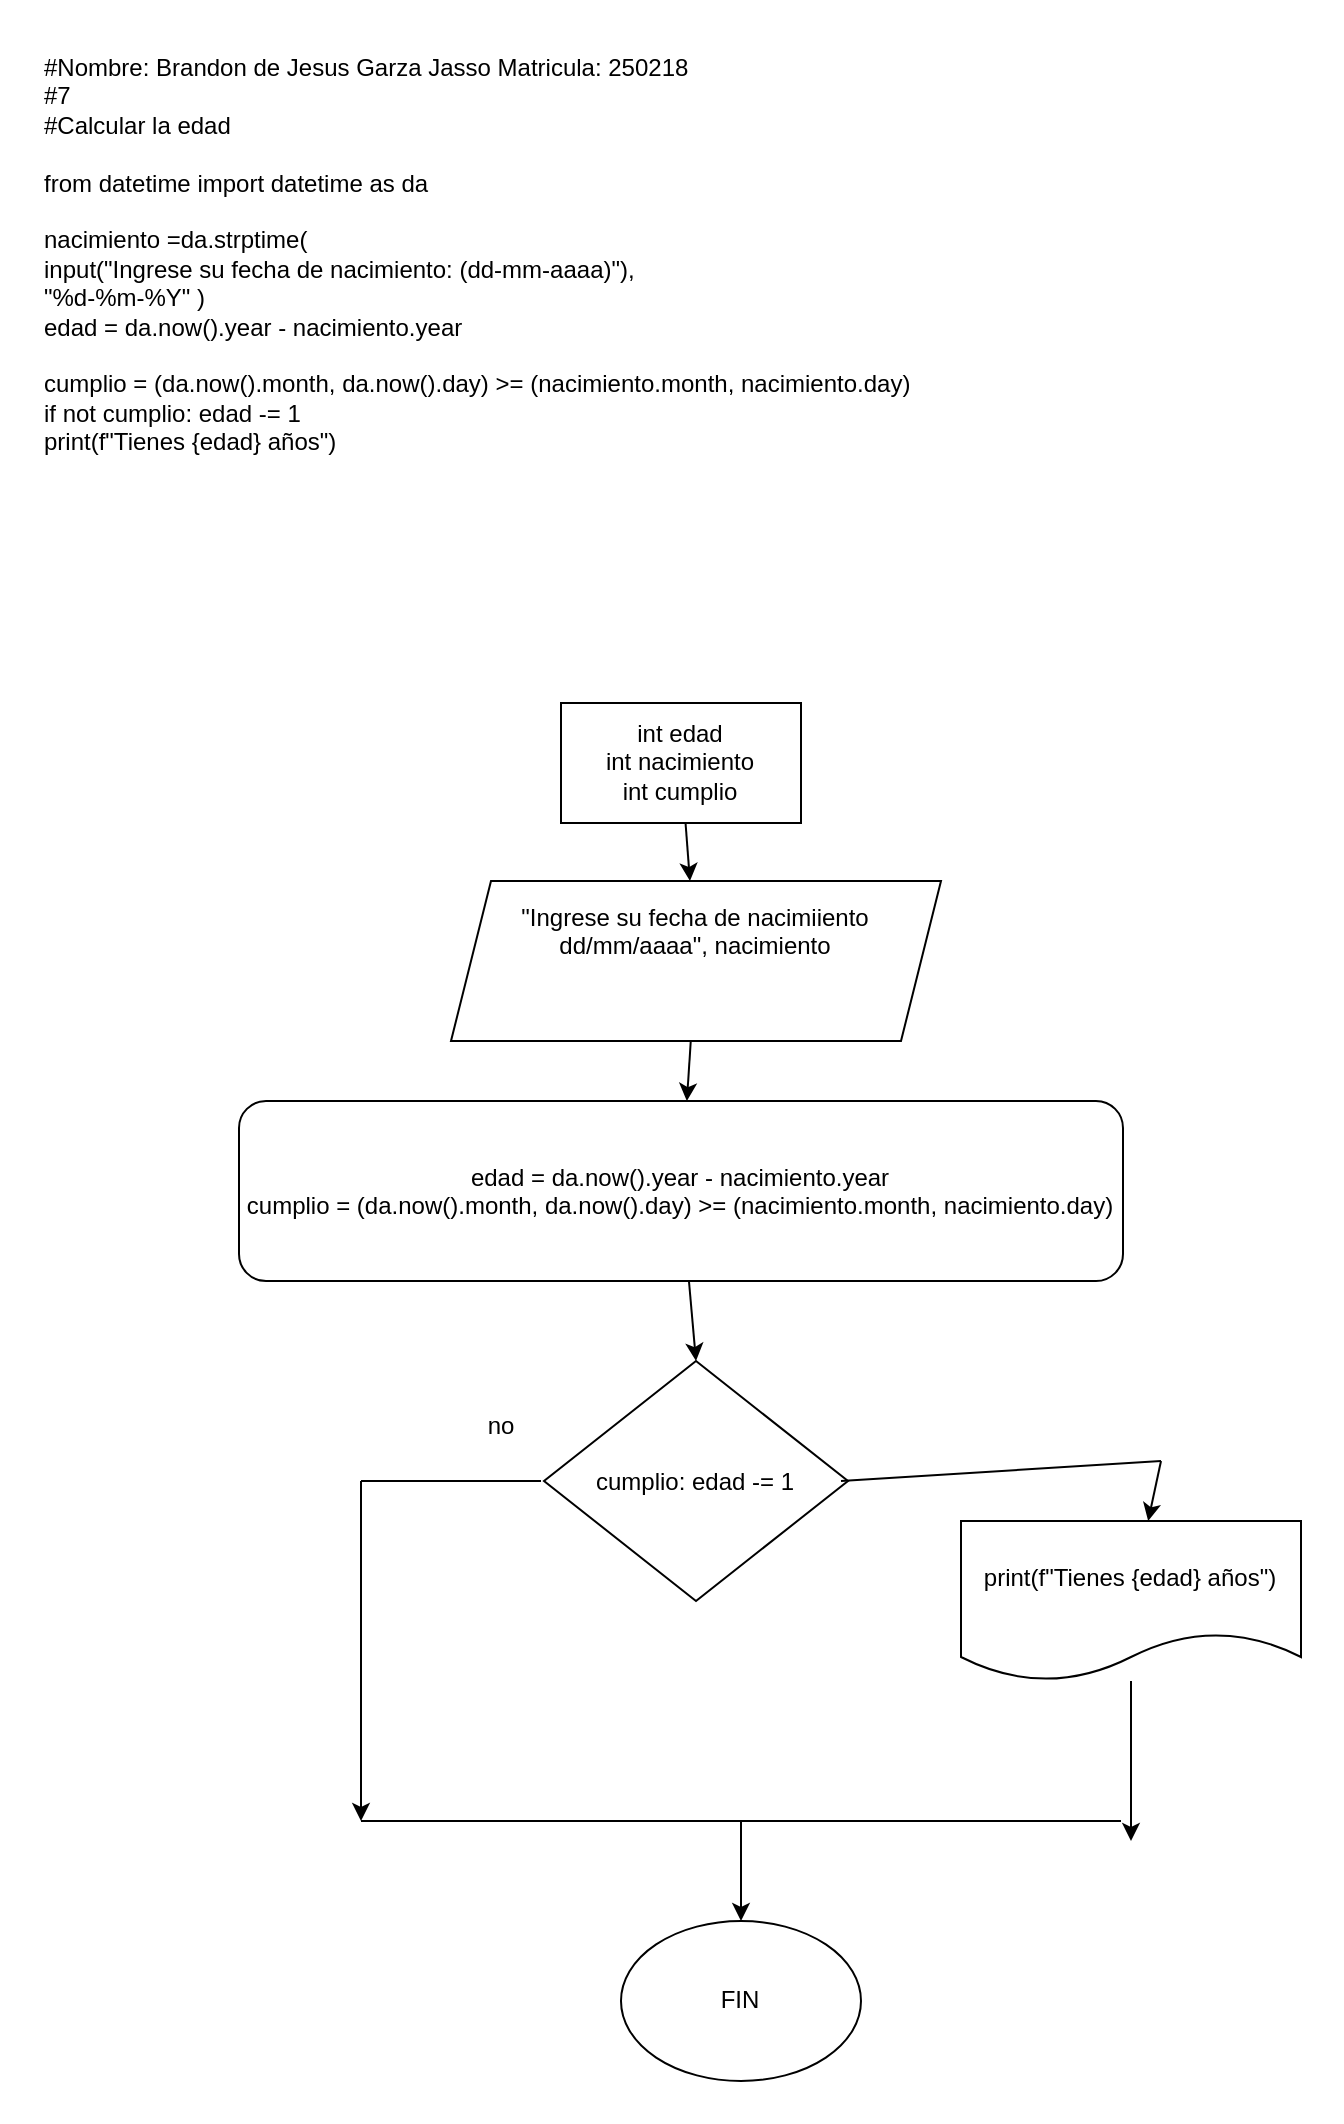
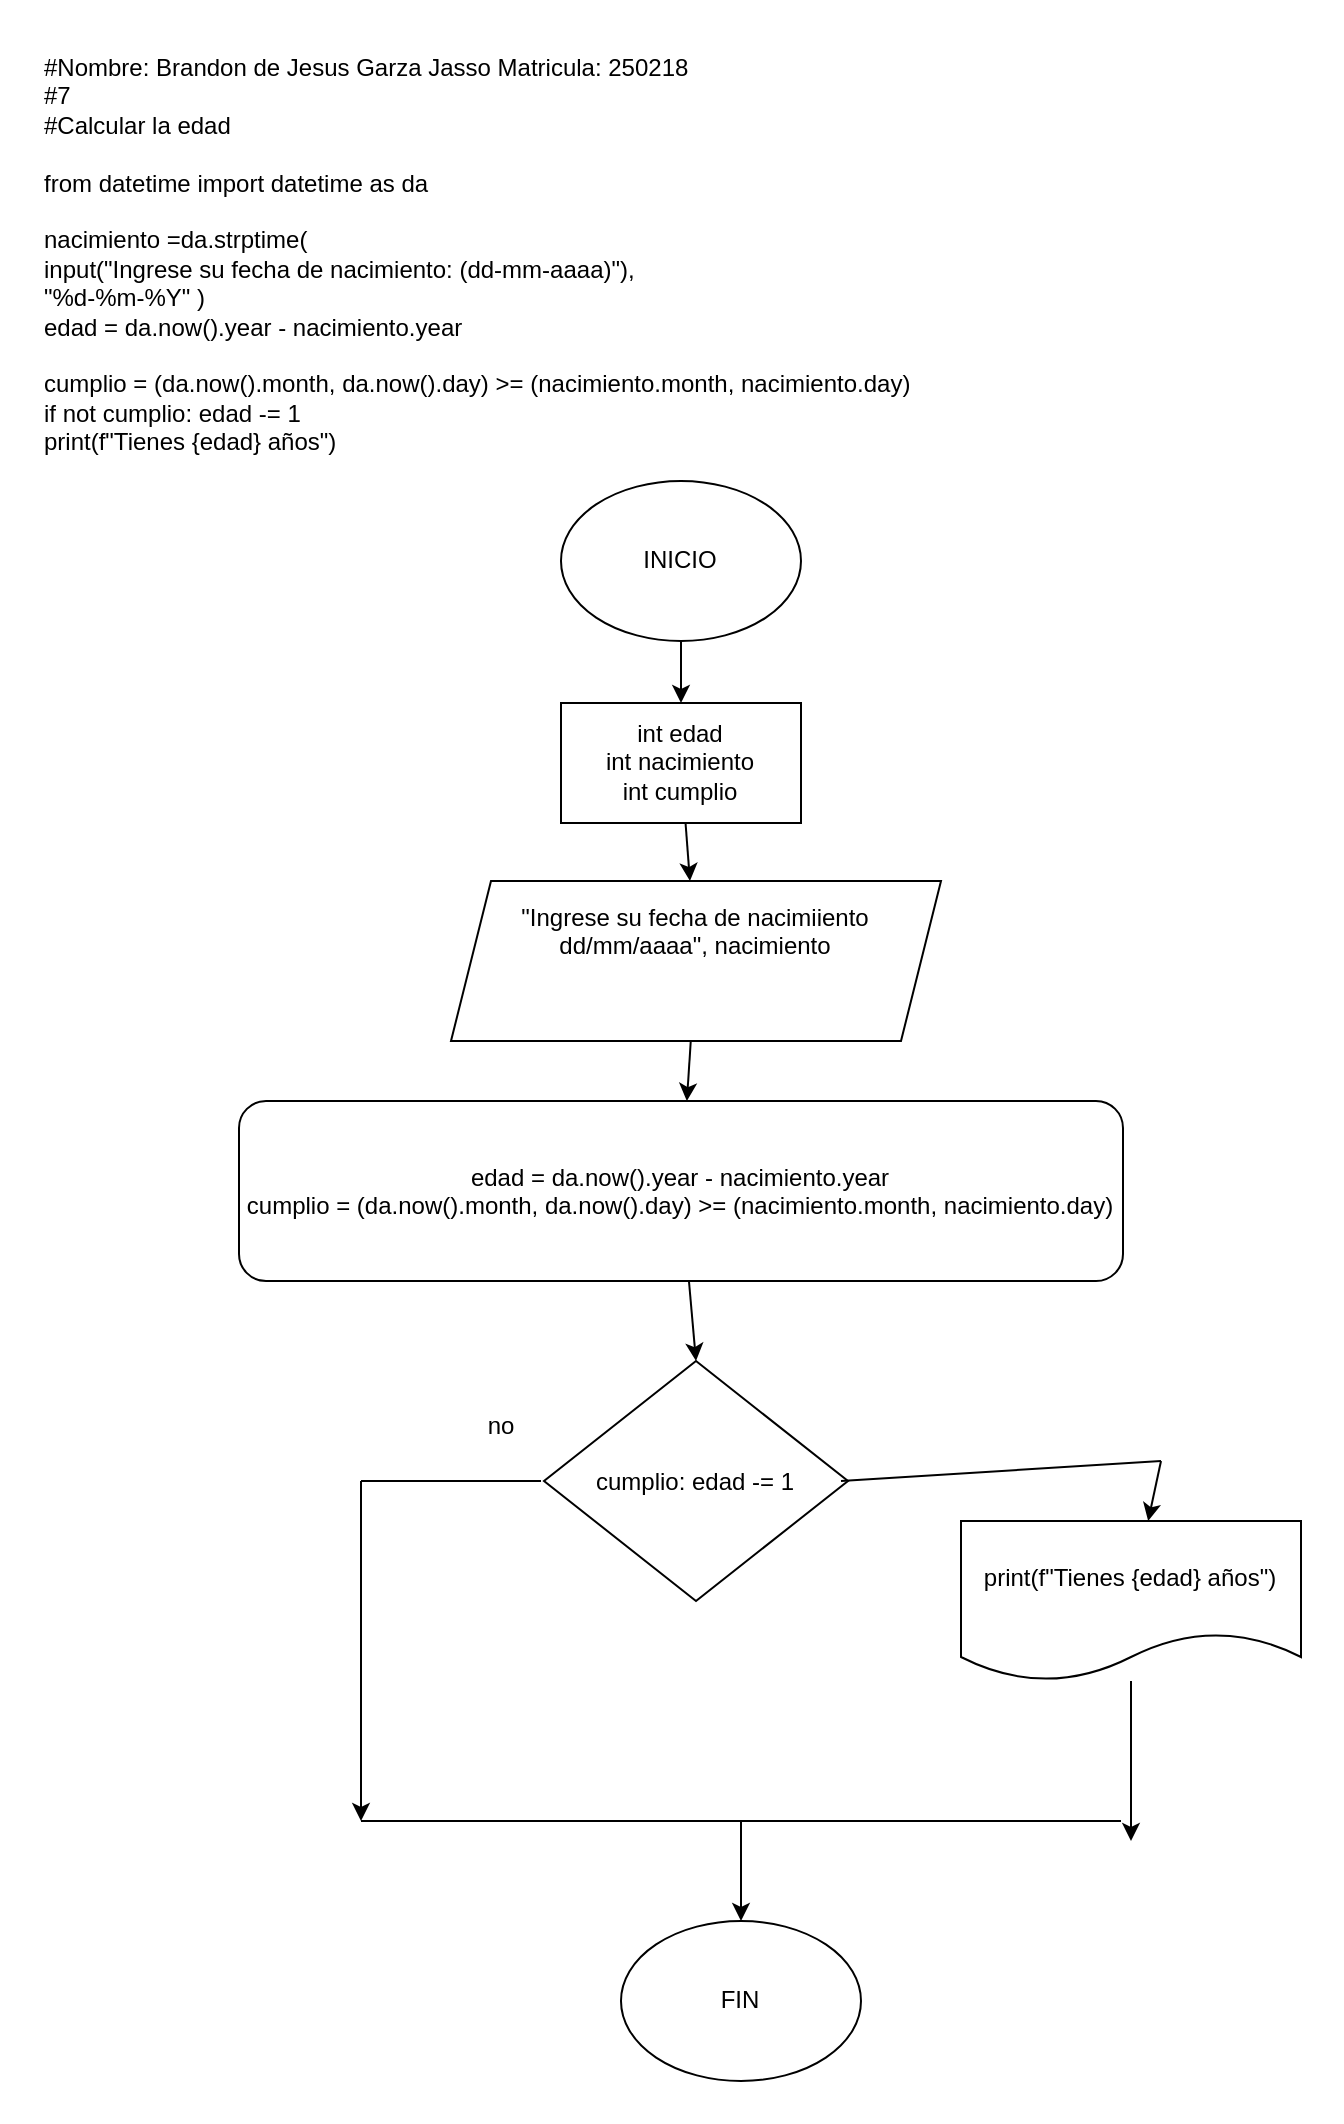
node "INICIO": added
edge "INICIO" -> "int edad int nacimiento int cumplio": added
